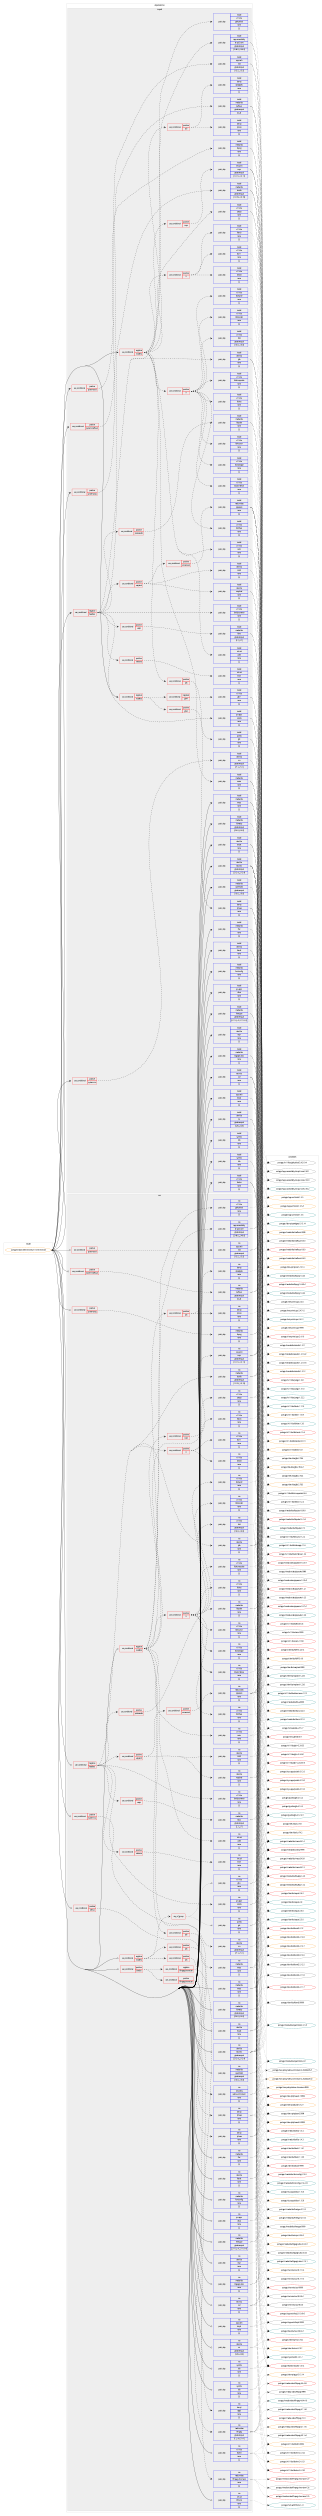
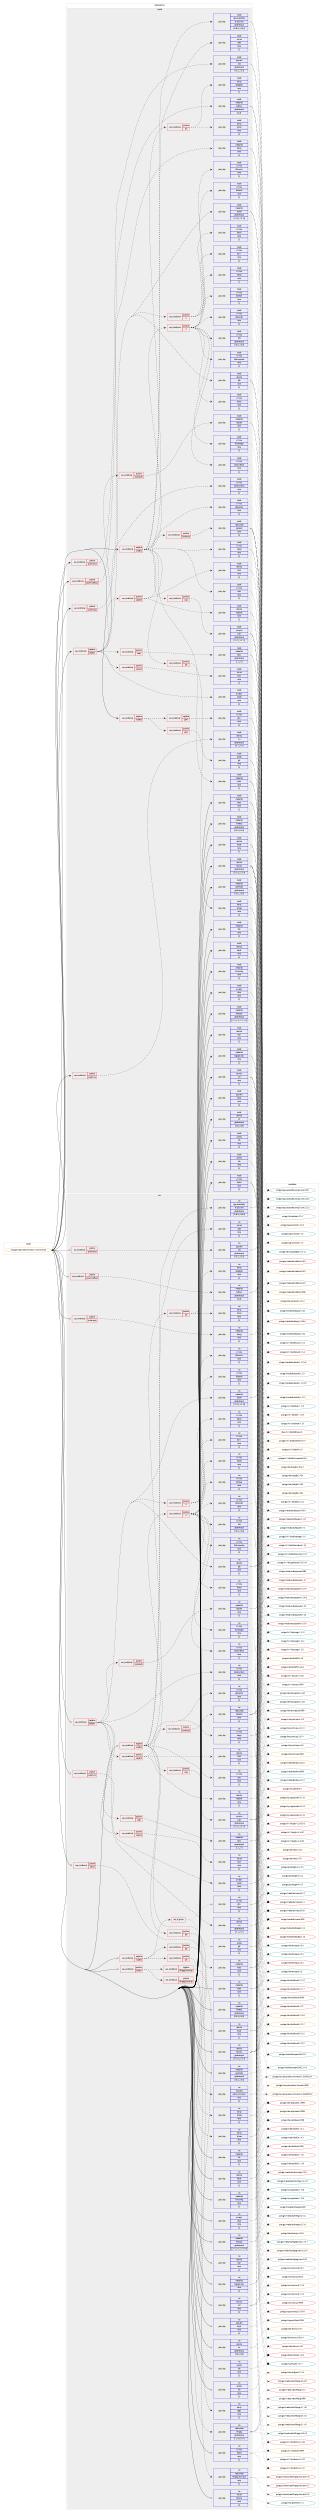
node "portage://x11-libs/libXfixes-6.0.1": label "portage://x11-libs/libXfixes-6.0.1" -> "dbus://x11-libs/libXfixes-6.0.1"
node "portage://gui-libs/gtk-4.14.3": color red -> teal
node "portage://dev-qt/qtbase-6.7.2-r1": removed
node "portage://sys-apps/dbus-1.15.8": color darkorange -> teal
